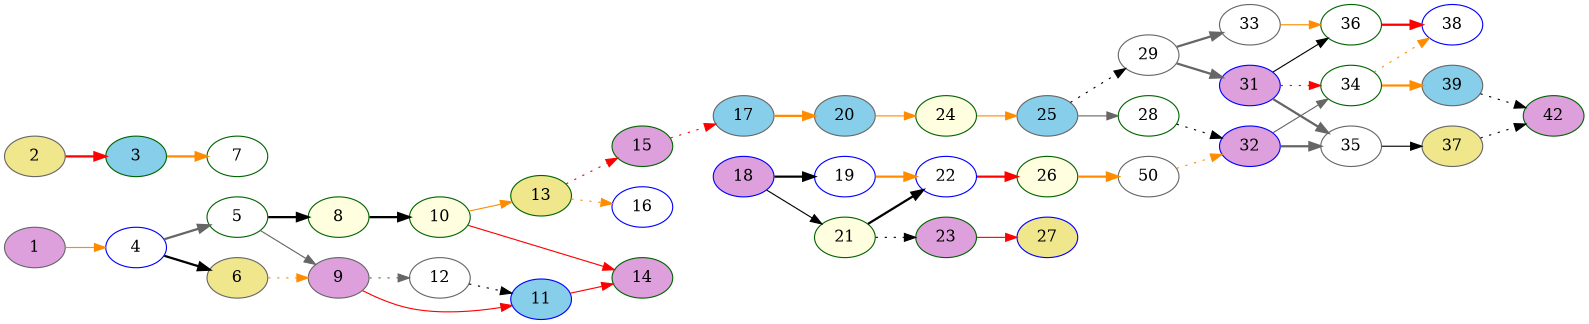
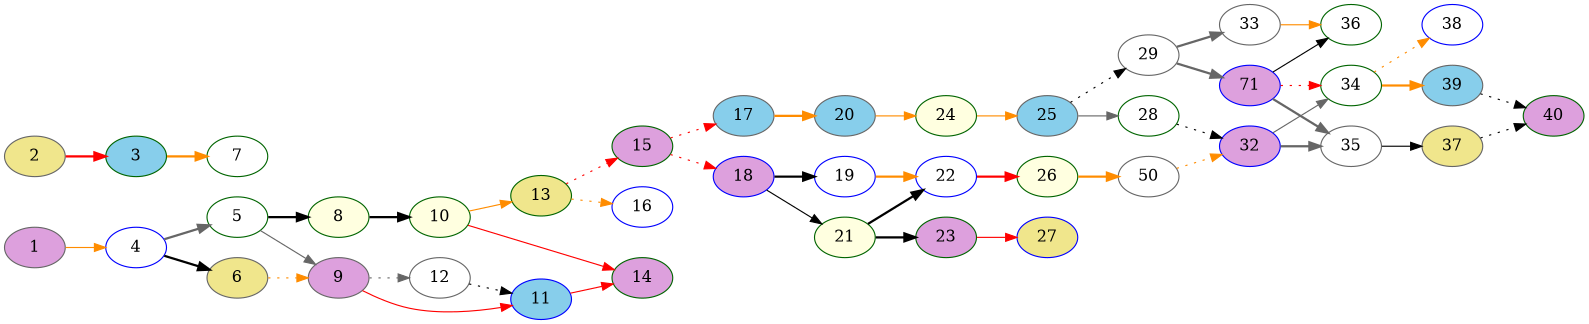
edge "36" -> "38": removed
node "31": label "31" -> "71"
node "42": label "42" -> "40"
edge "15" -> "18": added
edge "21" -> "23": style dotted -> bold
